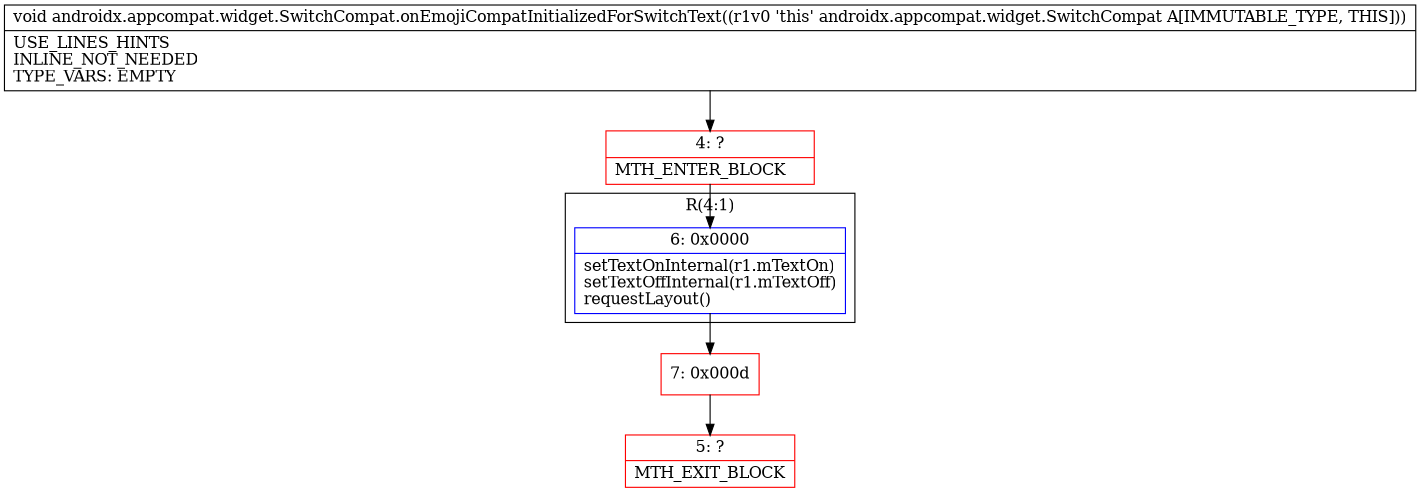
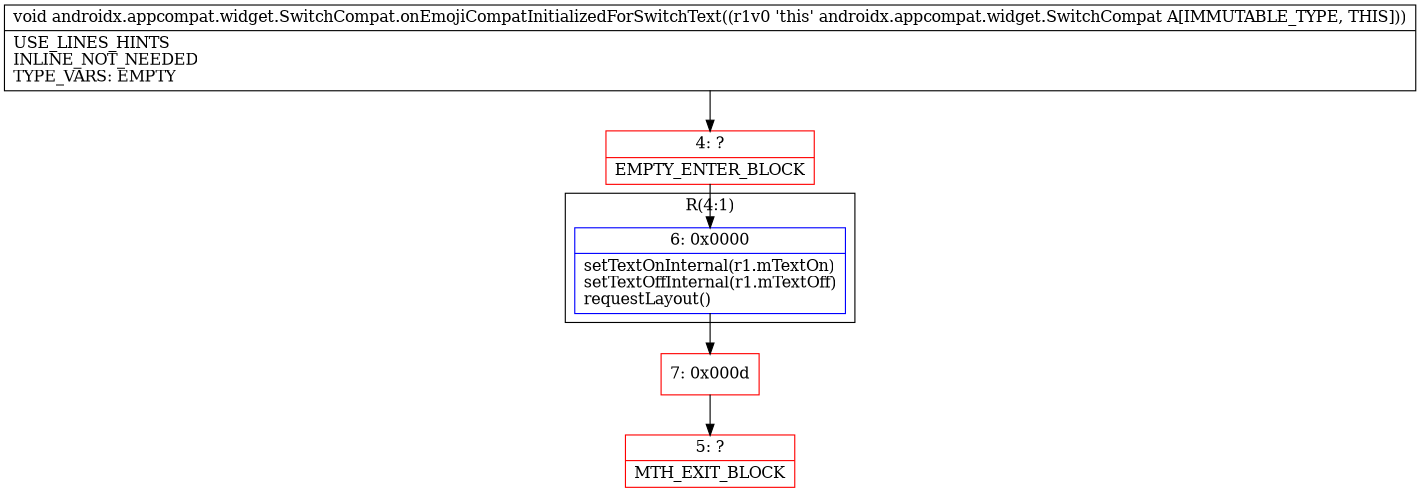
node "4: ?": text "MTH_ENTER_BLOCK" -> "EMPTY_ENTER_BLOCK"
